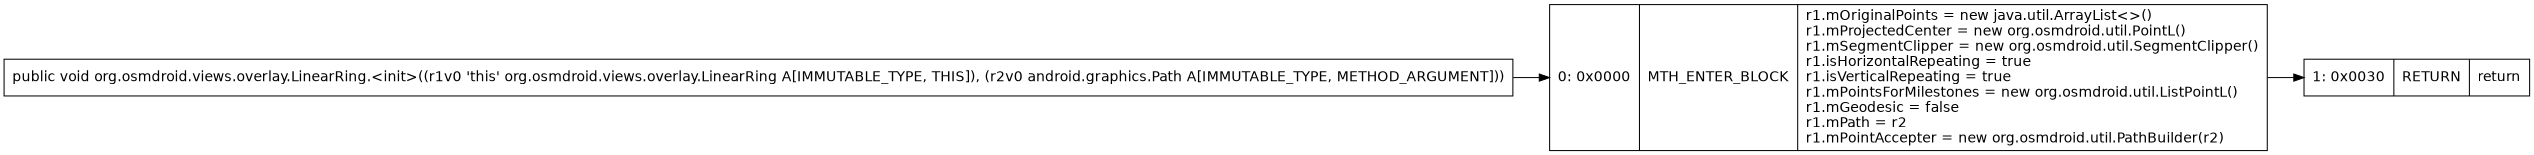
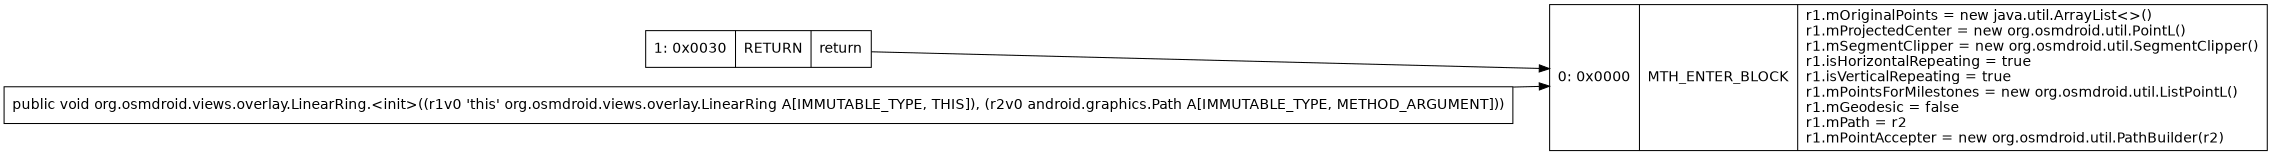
edge "0: 0x0000" -> "1: 0x0030": reversed
